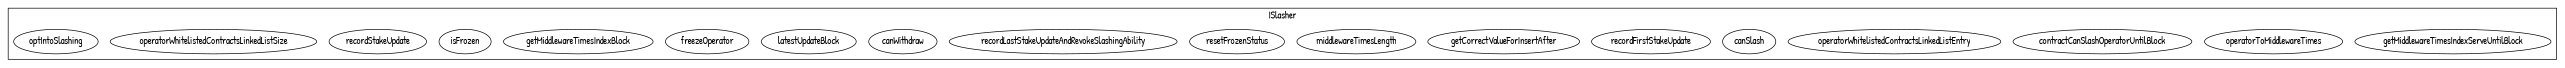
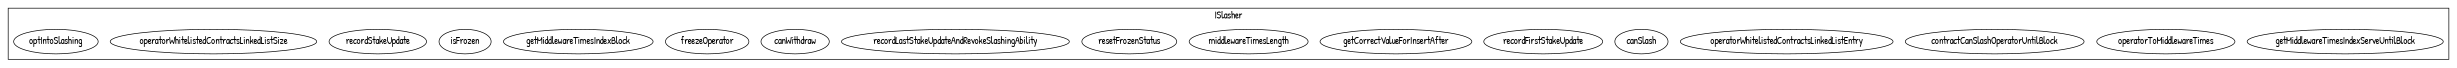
node "latestUpdateBlock": removed
